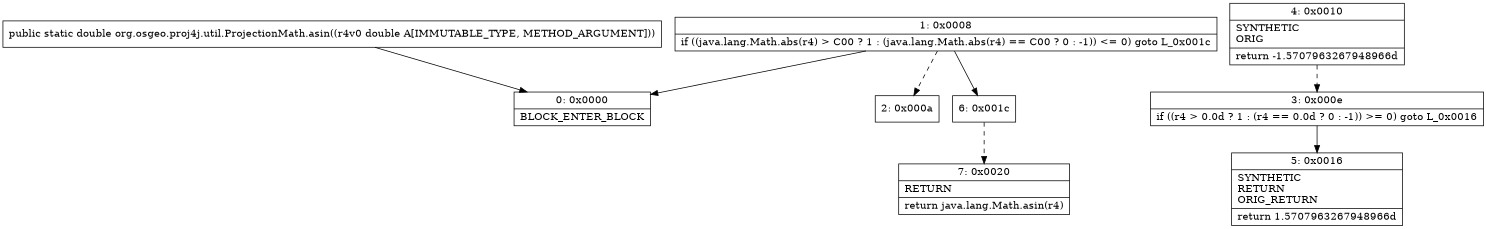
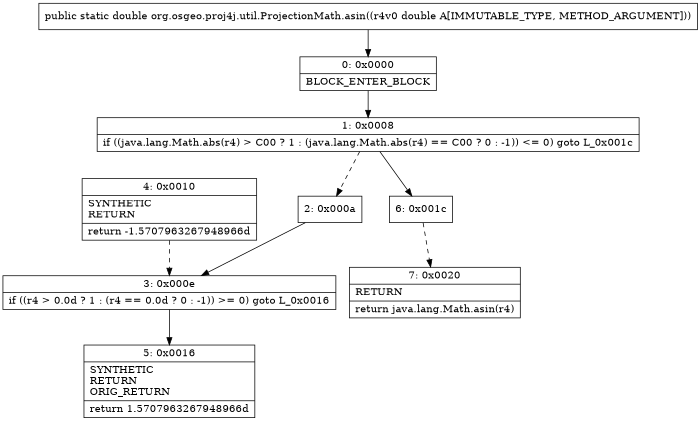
node "4: 0x0010": text "ORIG" -> "RETURN"
edge "1: 0x0008" -> "0: 0x0000": reversed
edge "2: 0x000a" -> "3: 0x000e": added
